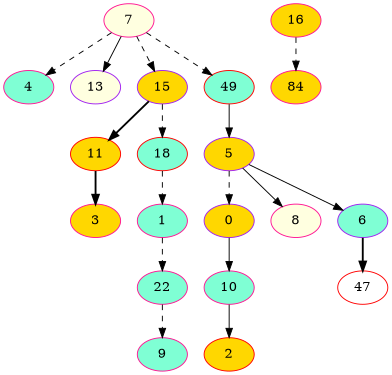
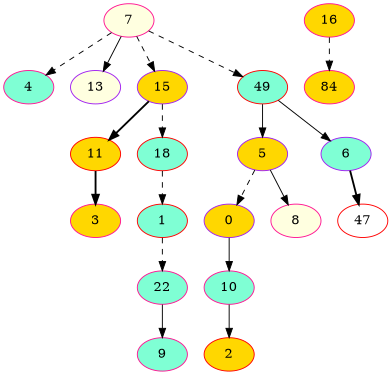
edge "5" -> "6": now "49" -> "6"
node "1": color deeppink -> red
edge "22" -> "9": style dashed -> solid
